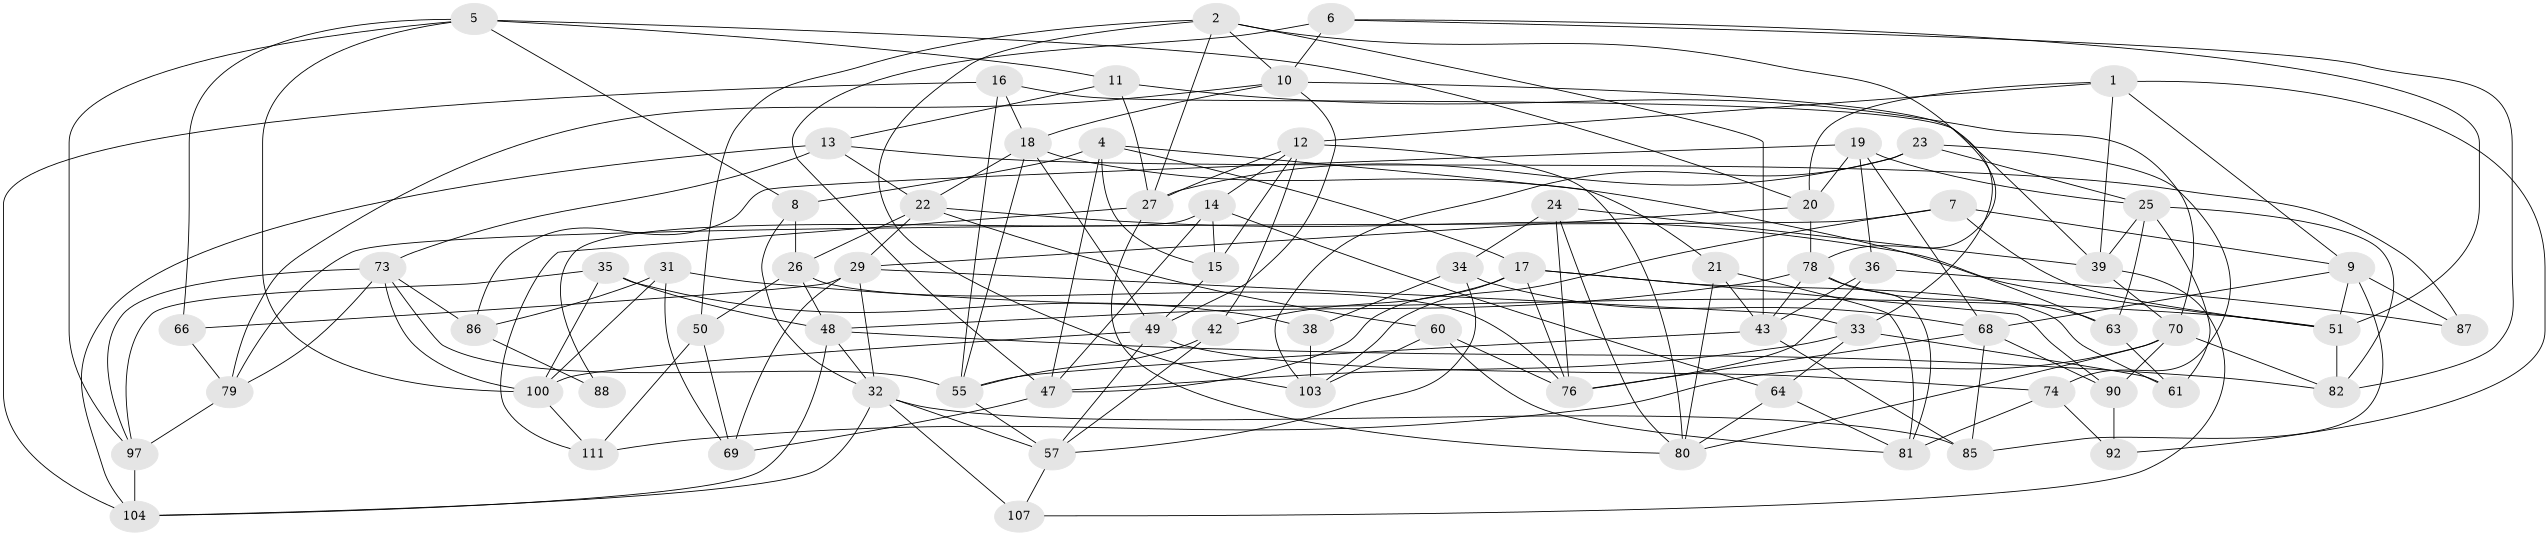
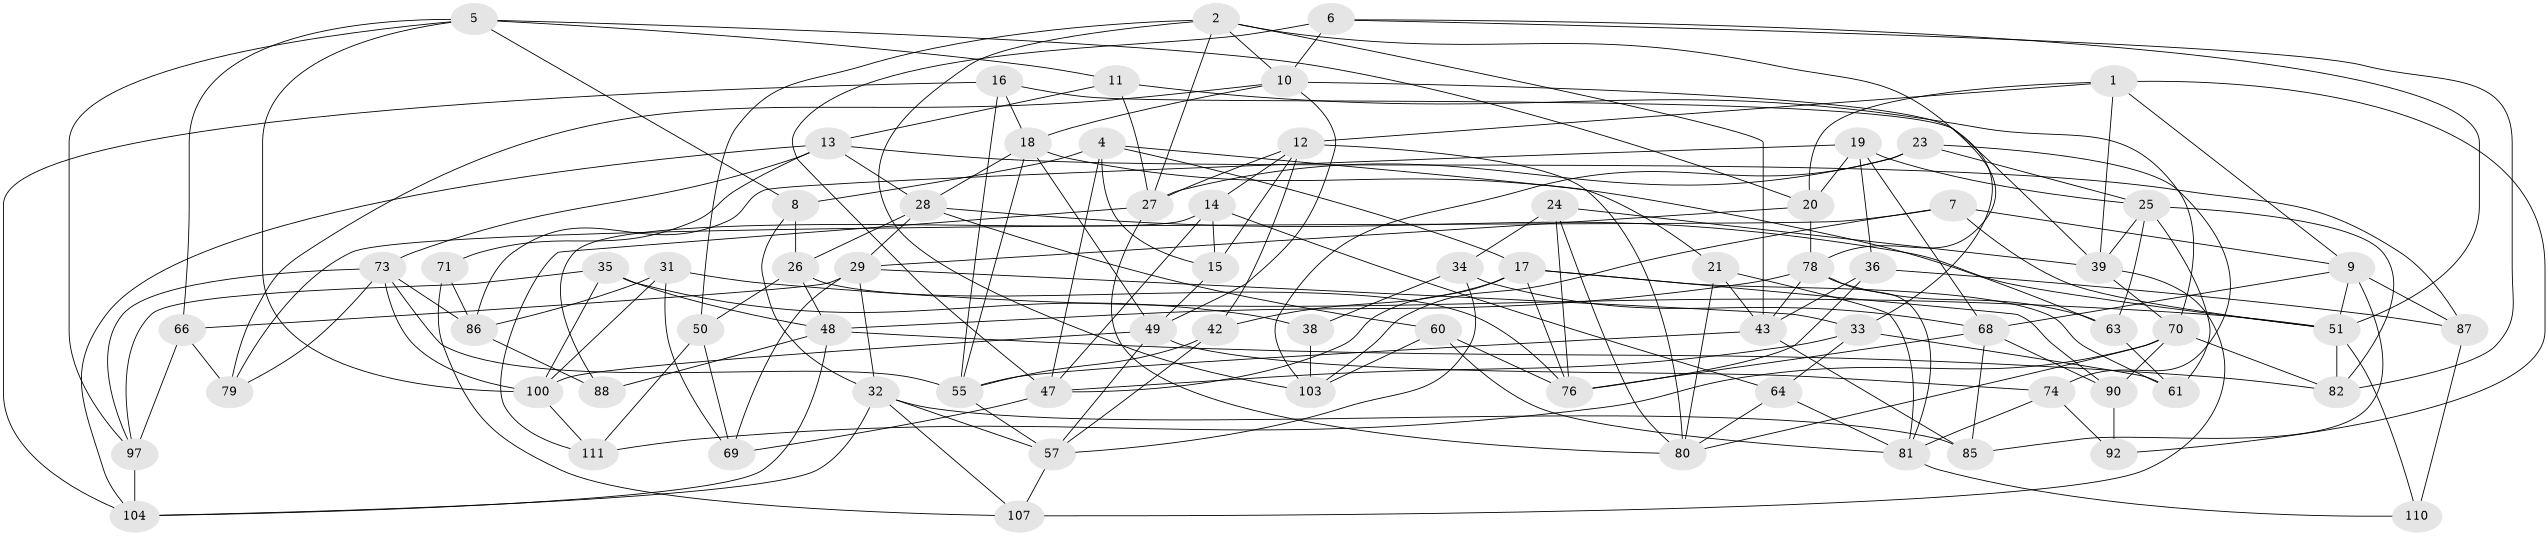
node "22": label "22" -> "28"
node "71": added
edge "48" -- "32": now "48" -- "88"
edge "79" -- "97": now "66" -- "97"
node "110": added
